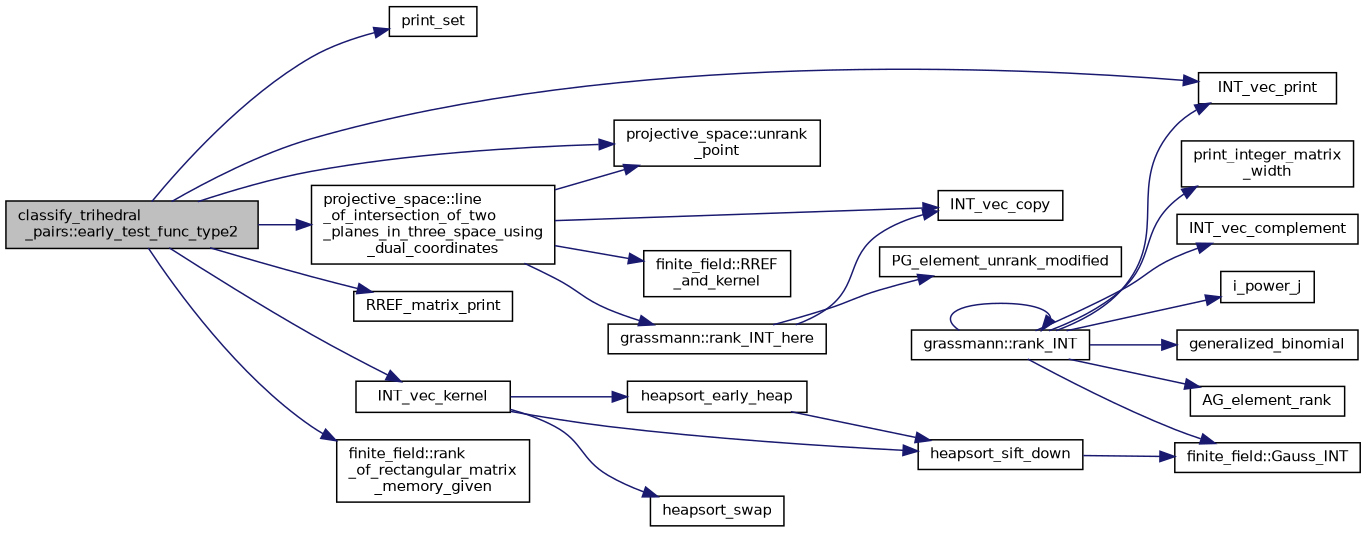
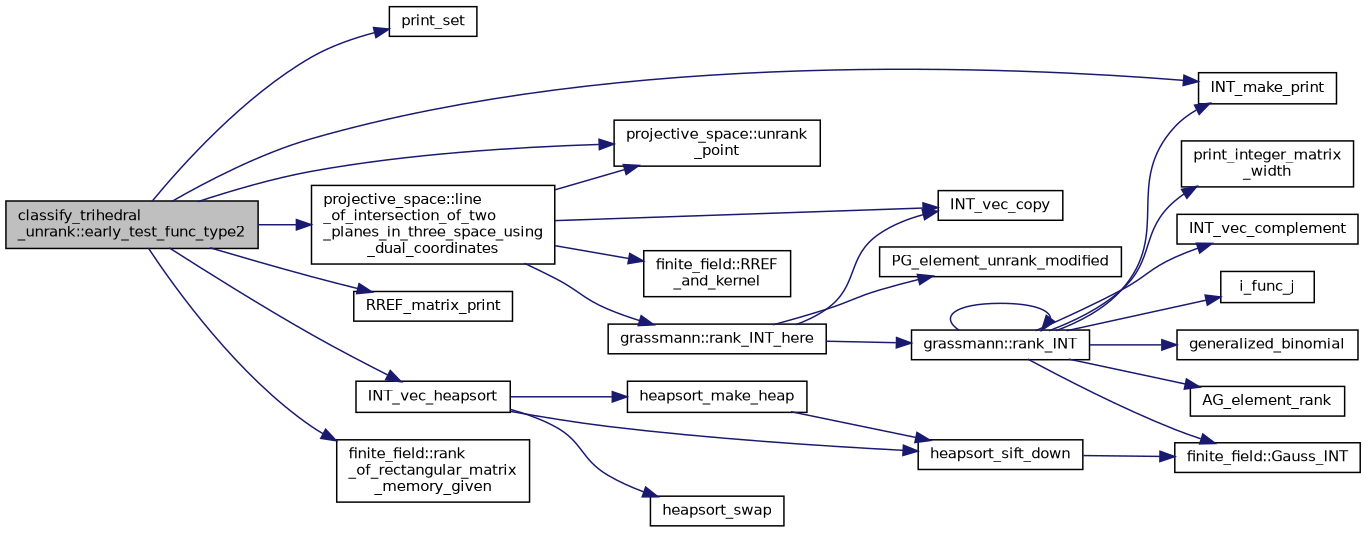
node "INT_vec_print": label "INT_vec_print" -> "INT_make_print"
node "classify_trihedral _pairs::early_test_func_type2": label "classify_trihedral _pairs::early_test_func_type2" -> "classify_trihedral _unrank::early_test_func_type2"
node "i_power_j": label "i_power_j" -> "i_func_j"
edge "grassmann::rank_INT_here" -> "grassmann::rank_INT": added
node "INT_vec_kernel": label "INT_vec_kernel" -> "INT_vec_heapsort"
node "heapsort_early_heap": label "heapsort_early_heap" -> "heapsort_make_heap"
